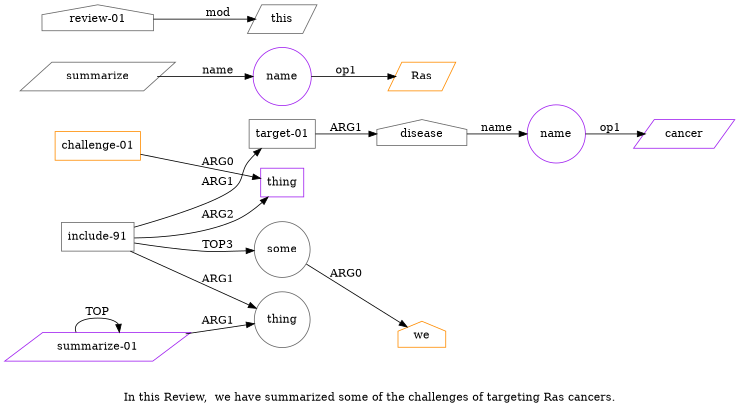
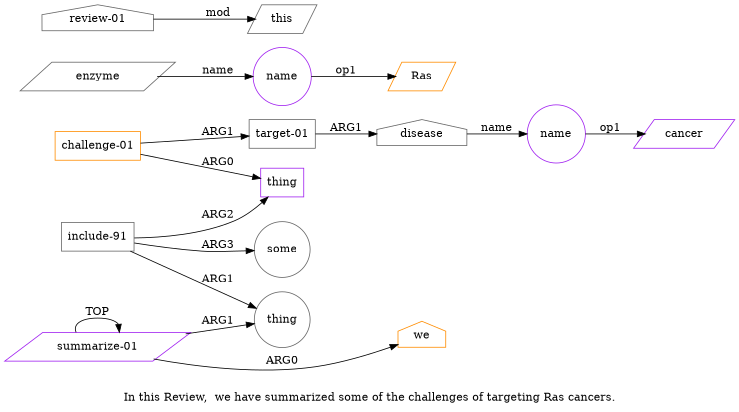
node "summarize": label "summarize" -> "enzyme"
edge "include-91" -> "target-01": now "challenge-01" -> "target-01"
edge "include-91" -> "some": label "TOP3" -> "ARG3"
edge "some" -> "we": now "summarize-01" -> "we"
